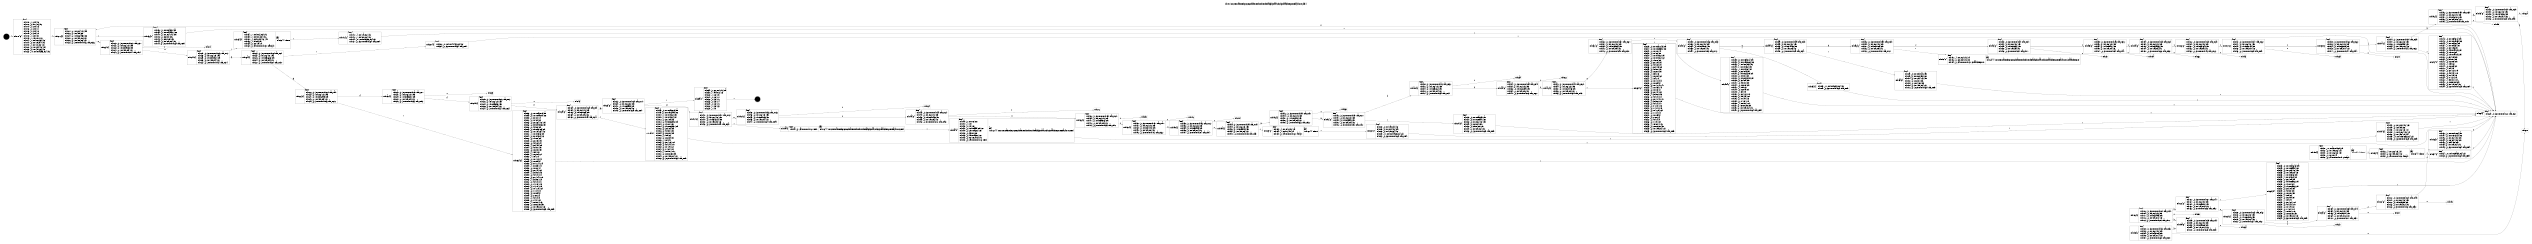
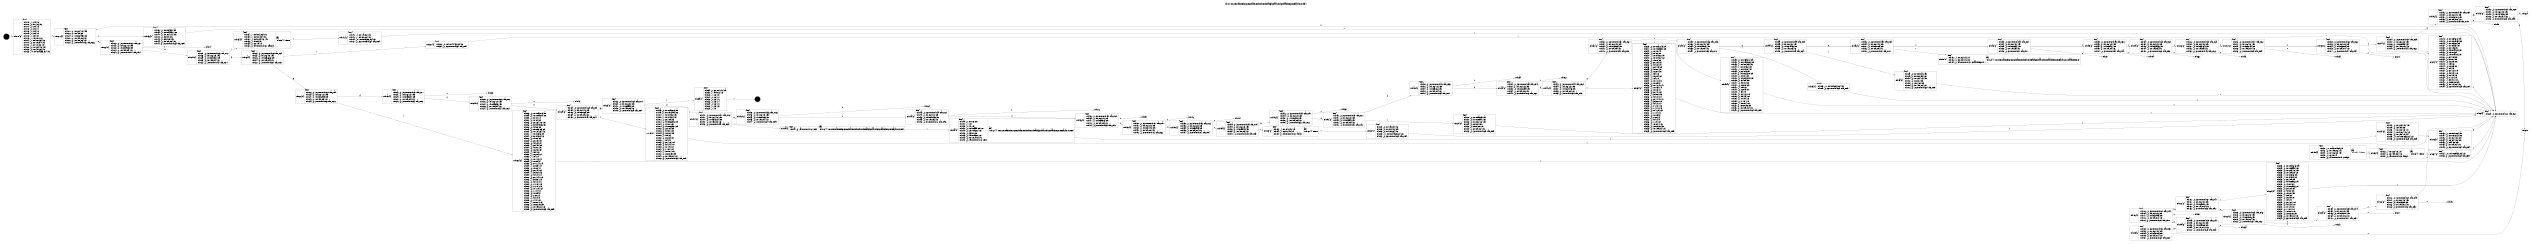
edge "0x401dd7 [35]" -> "0x4026c9 [5]": now "0x401dd7 [35]" -> "0x401d8c [30]"
edge "0x401c06 [28]" -> "0x401bea [28]": reversed
